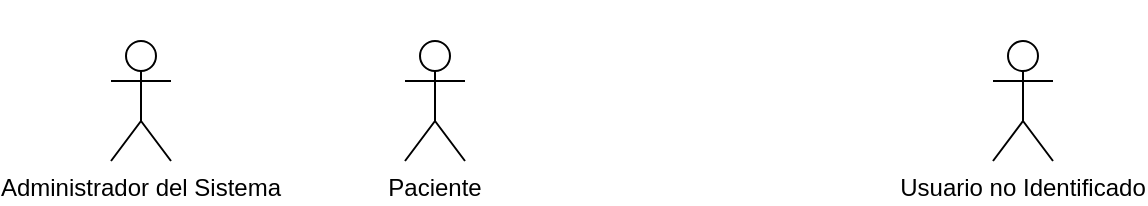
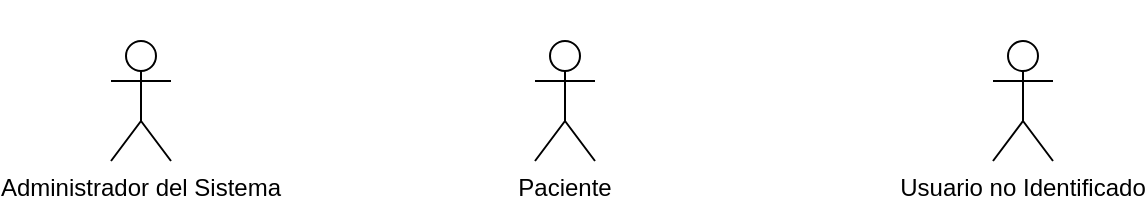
node "Paciente": moved (435, 101) -> (565, 101)
